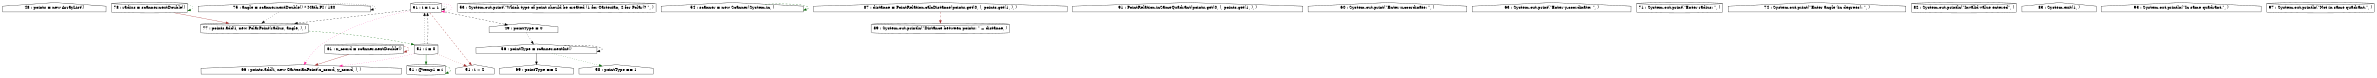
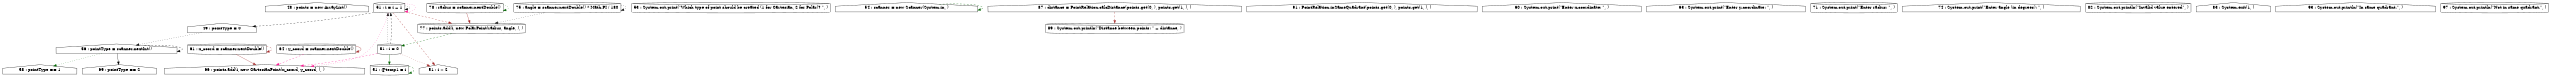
node "75 : angle = scanner.nextDouble() * Math.PI / 180": shape house -> cylinder
edge "51 : i = i + 1" -> "77 : points.add(i, new PolarPoint(radius, angle, ), )": color black -> brown
node "64 : y_coord = scanner.nextDouble()": added
edge "51 : i = 0" -> "66 : points.add(i, new CartesianPoint(x_coord, y_coord, ), )": style dotted -> dashed
